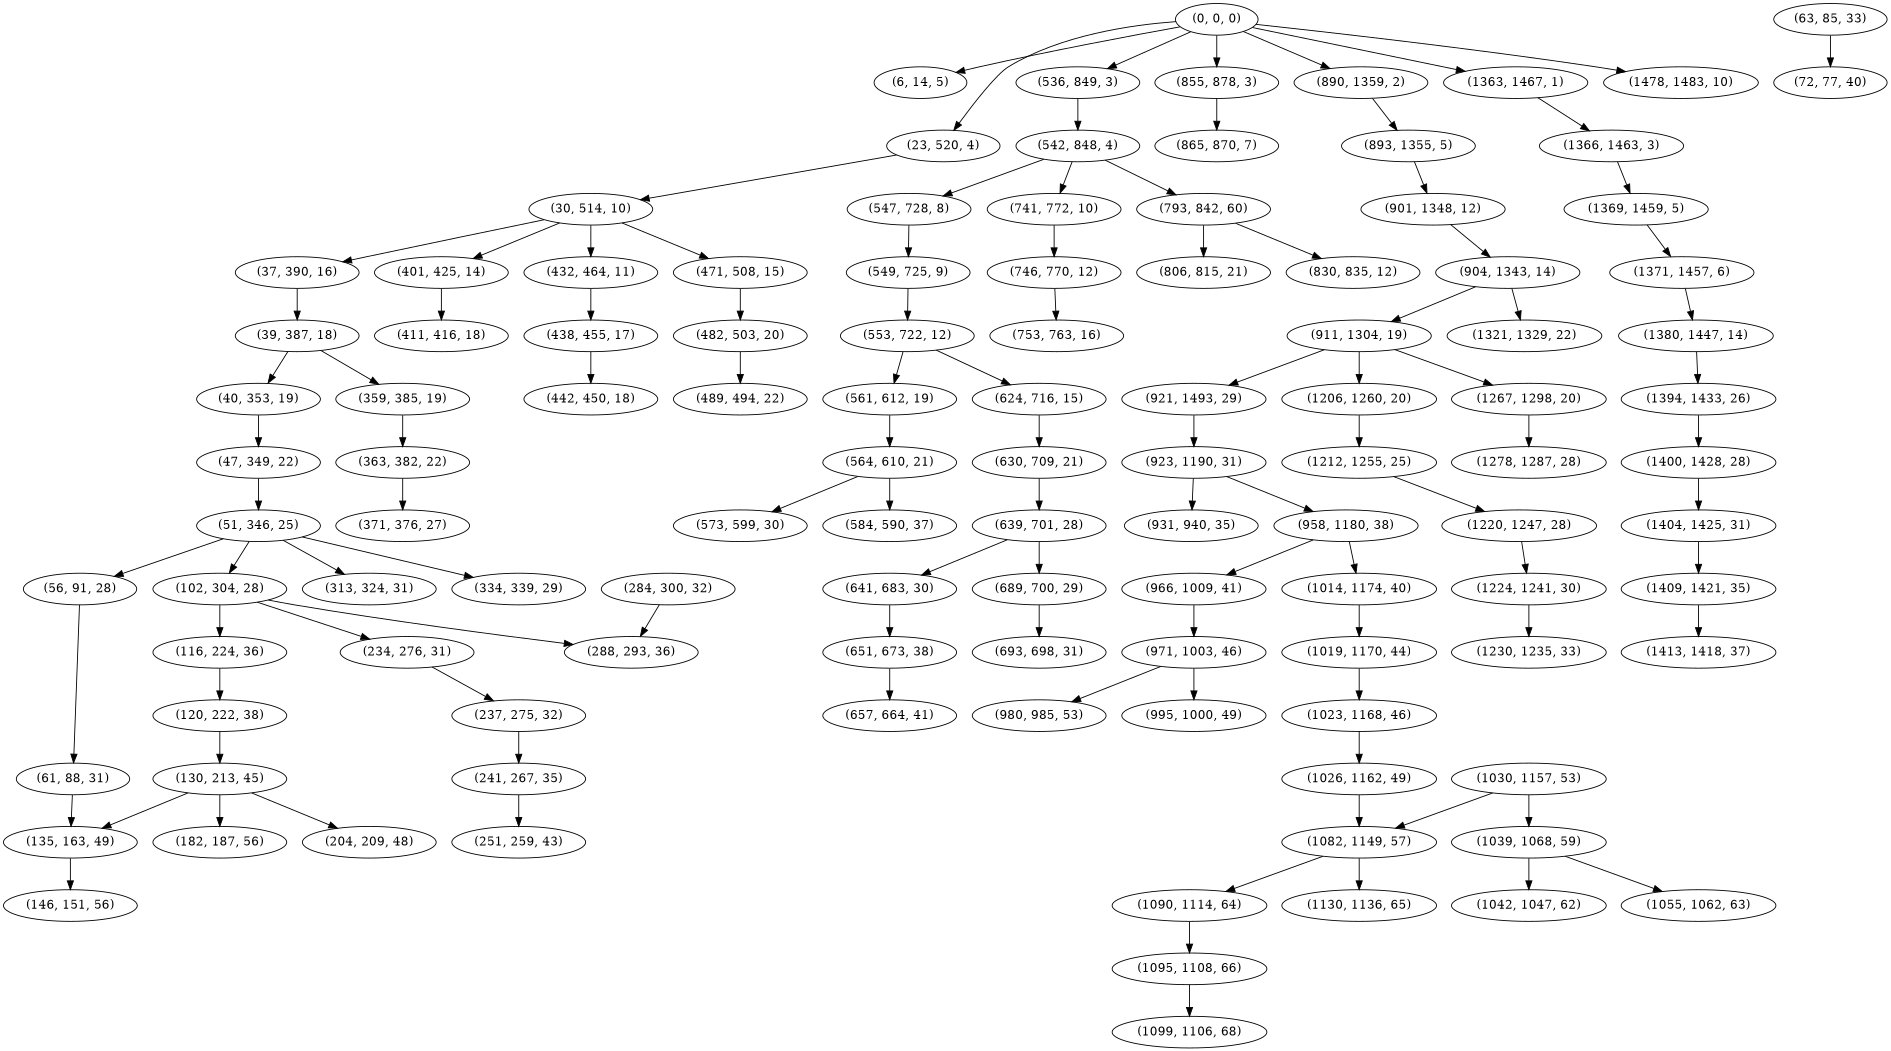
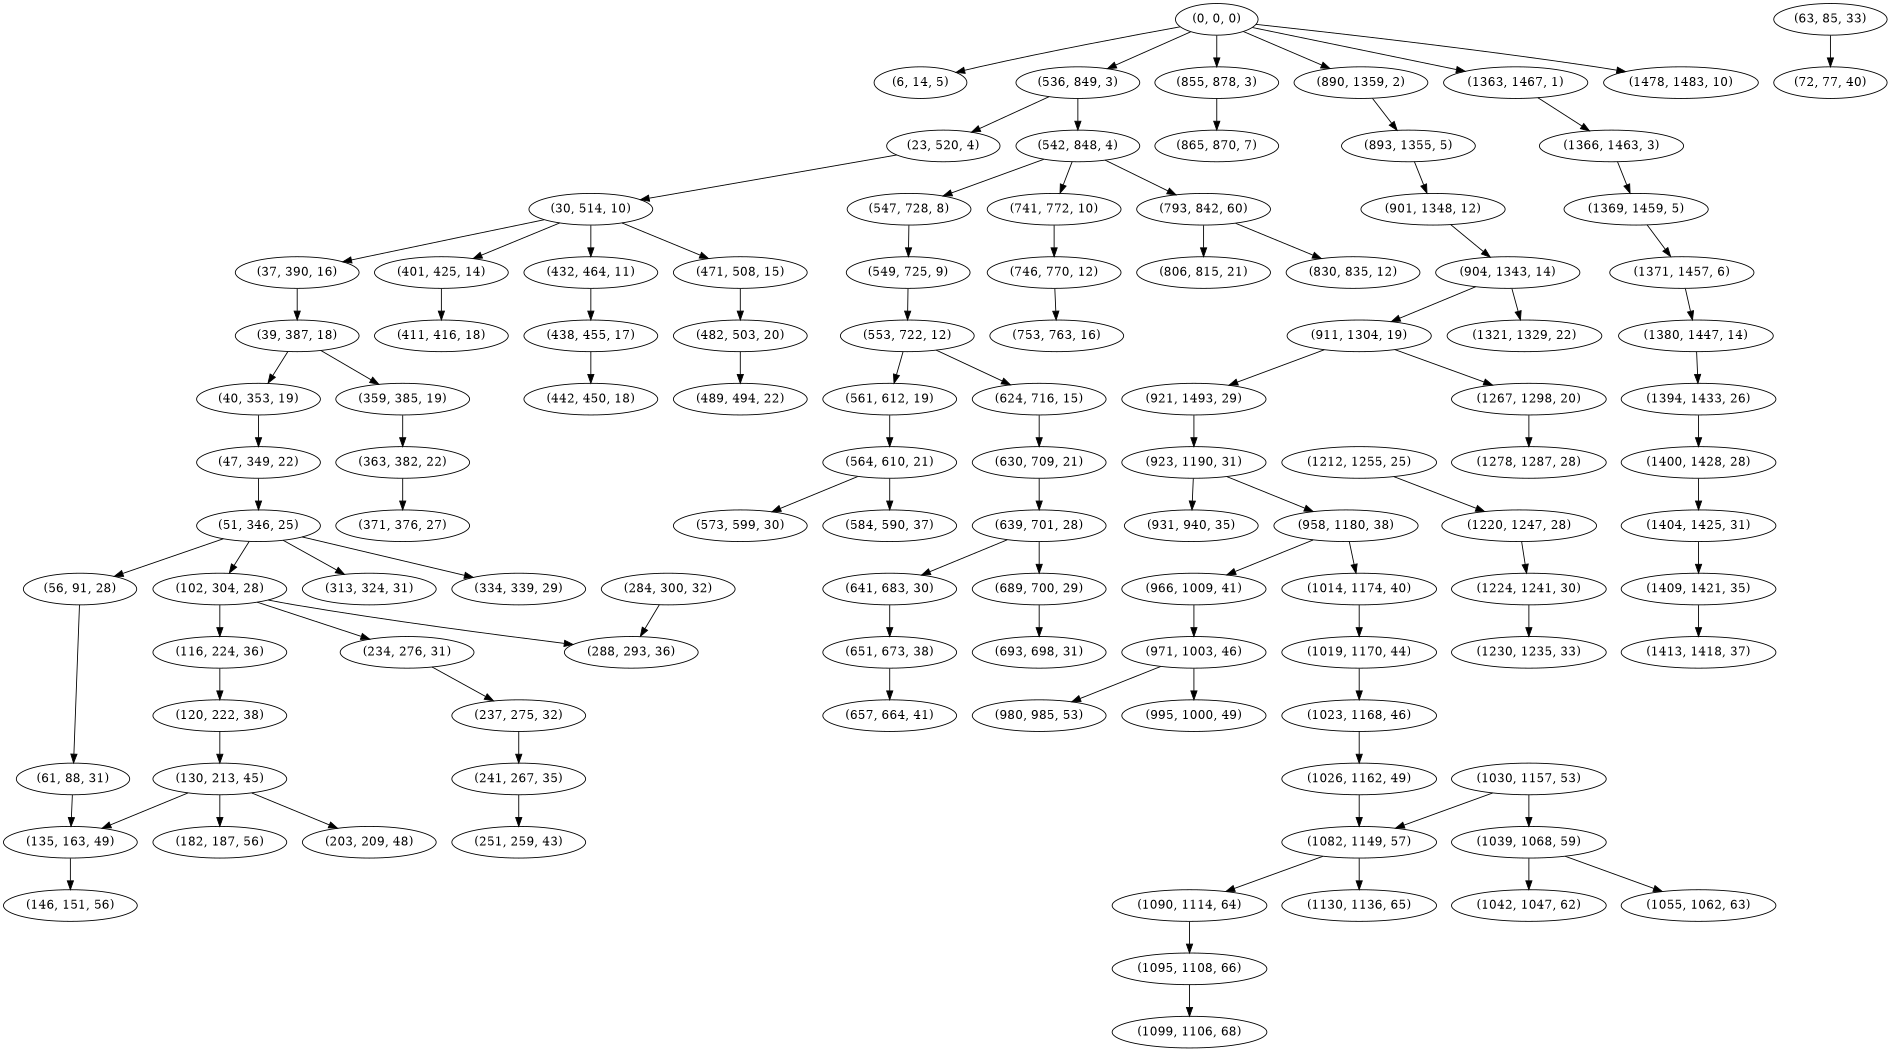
edge "(0, 0, 0)" -> "(23, 520, 4)": now "(536, 849, 3)" -> "(23, 520, 4)"
node "(1206, 1260, 20)": removed
node "(204, 209, 48)": label "(204, 209, 48)" -> "(203, 209, 48)"
